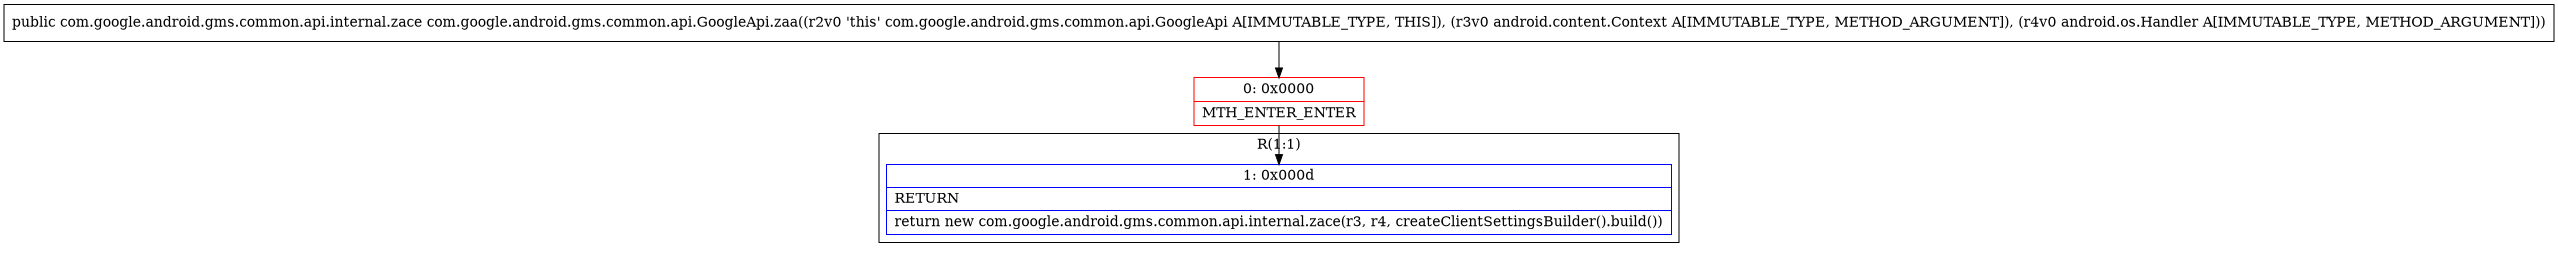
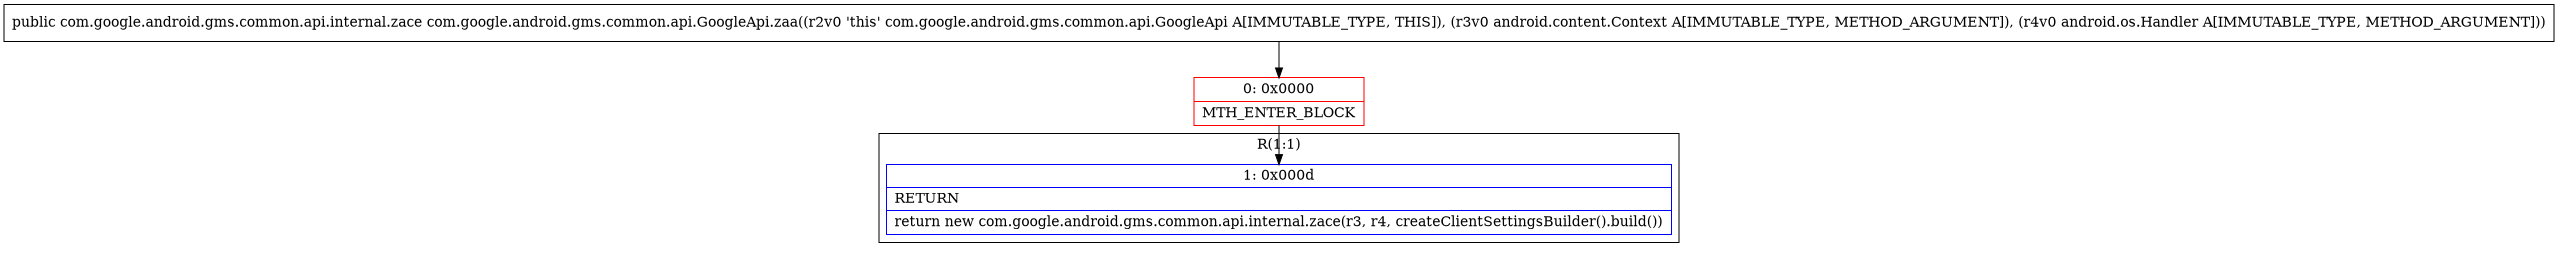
node "0: 0x0000": text "MTH_ENTER_ENTER" -> "MTH_ENTER_BLOCK"
